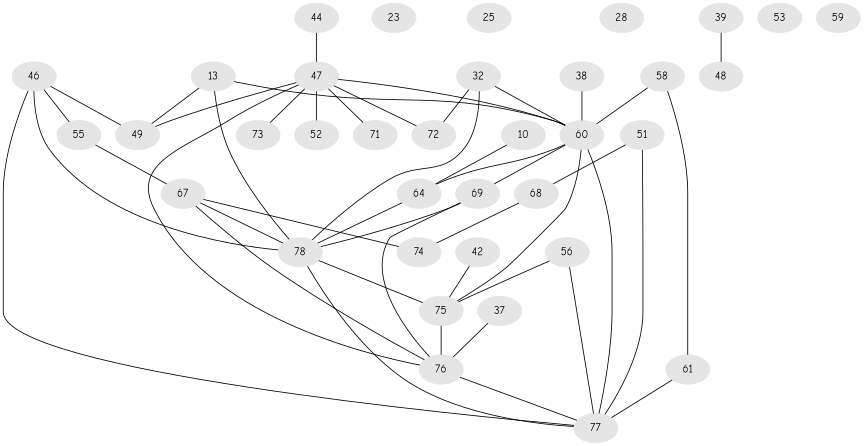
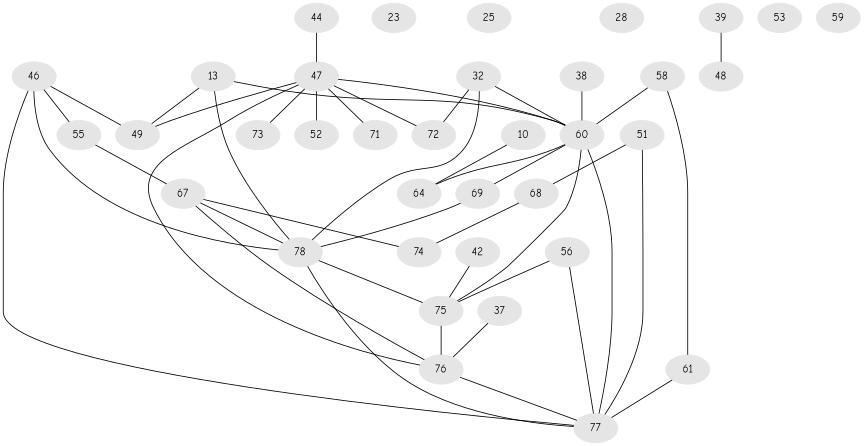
edge "64" -- "78": removed
edge "69" -- "76": removed
